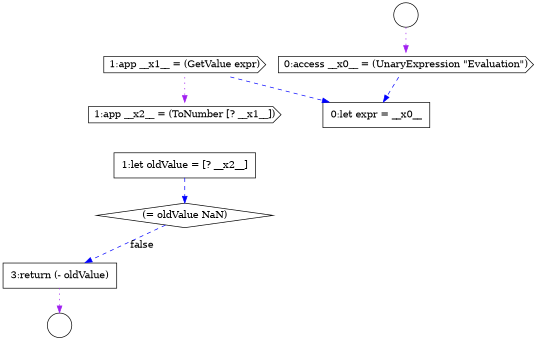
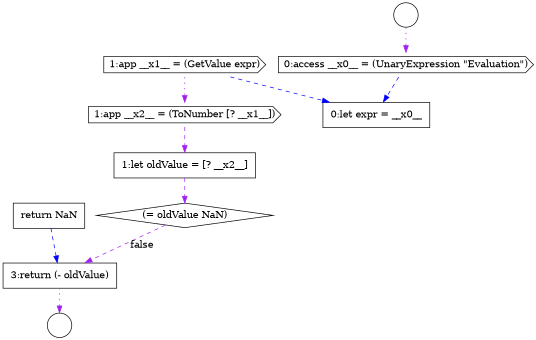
edge "1:app __x2__ = (ToNumber [? __x1__])" -> "1:let oldValue = [? __x2__]": added
edge "1:let oldValue = [? __x2__]" -> "(= oldValue NaN)": color blue -> purple
node "return NaN": added
edge "(= oldValue NaN)" -> "3:return (- oldValue)": color blue -> purple
